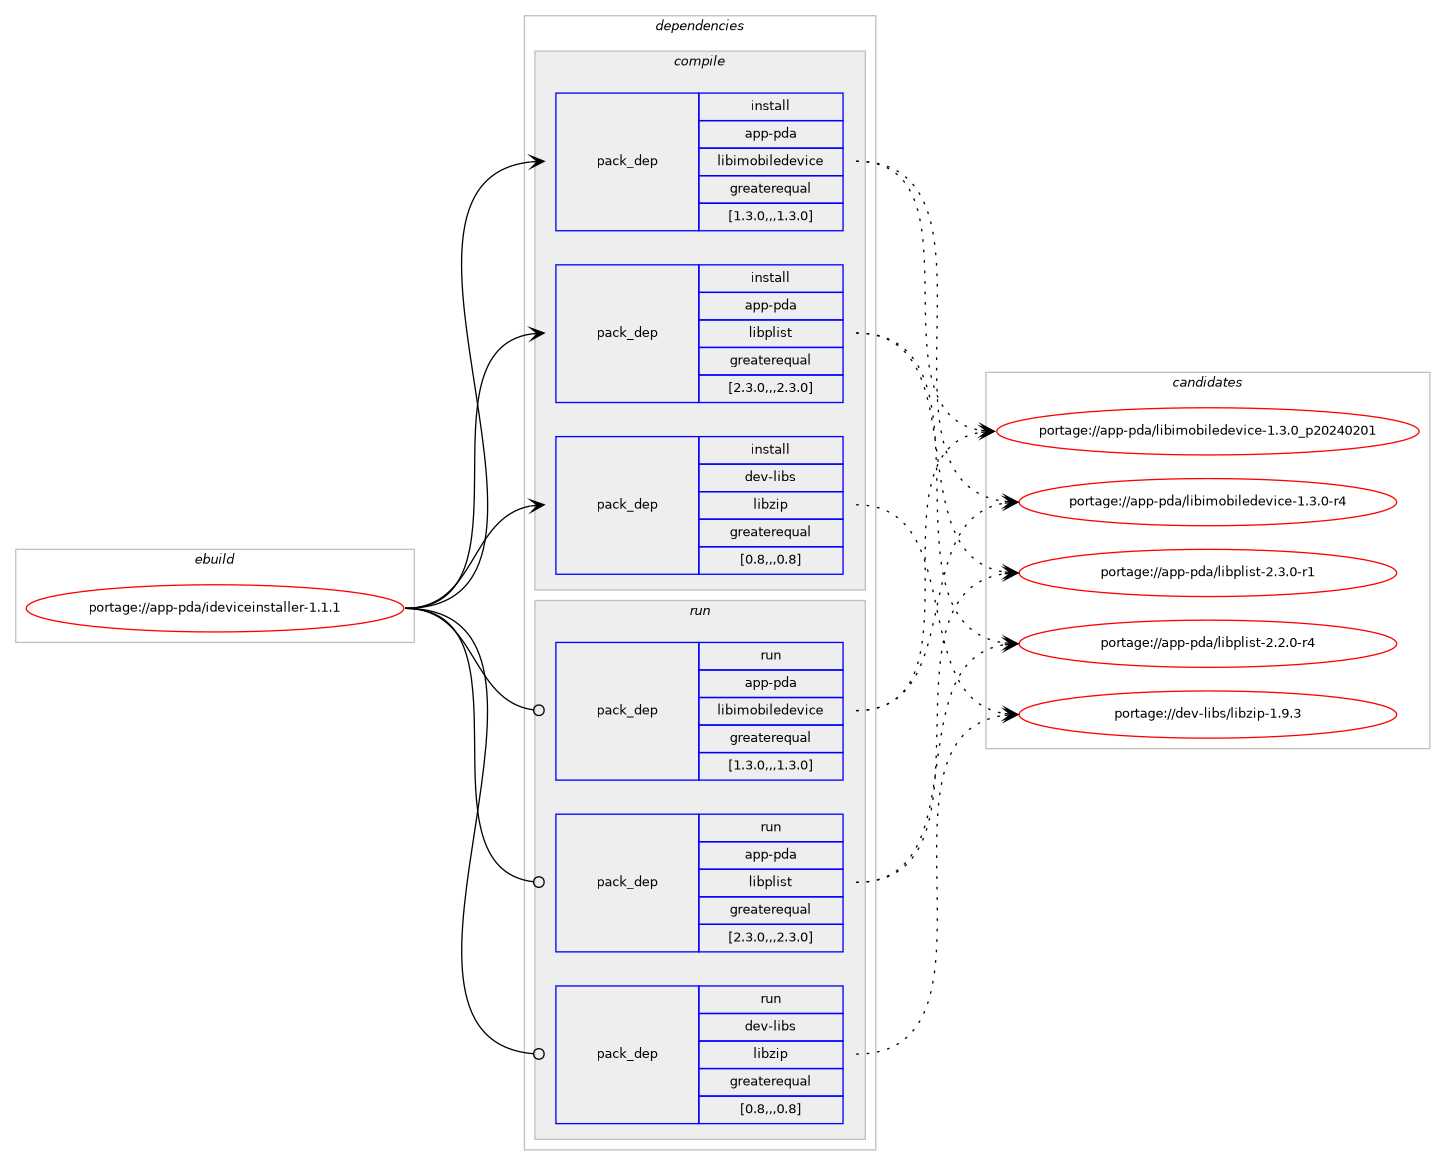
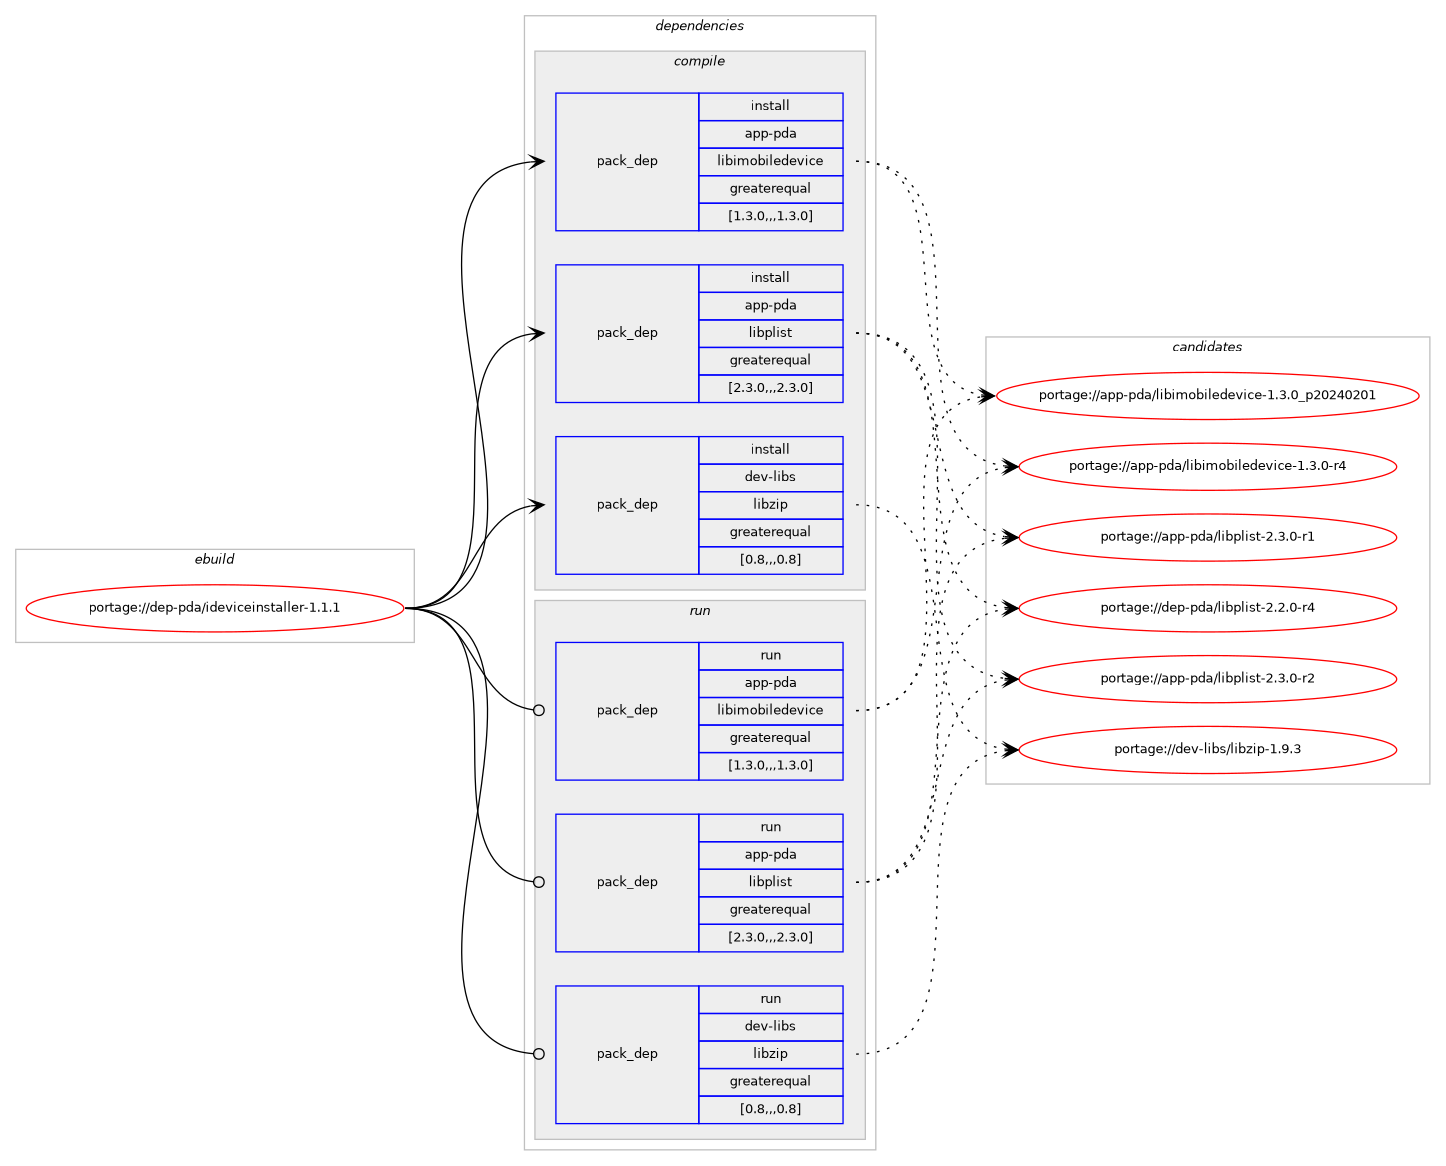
node "portage://app-pda/ideviceinstaller-1.1.1": label "portage://app-pda/ideviceinstaller-1.1.1" -> "portage://dep-pda/ideviceinstaller-1.1.1"
node "portage://app-pda/libplist-2.2.0-r4": label "portage://app-pda/libplist-2.2.0-r4" -> "portage://dep-pda/libplist-2.2.0-r4"
node "portage://app-pda/libplist-2.3.0-r2": added
